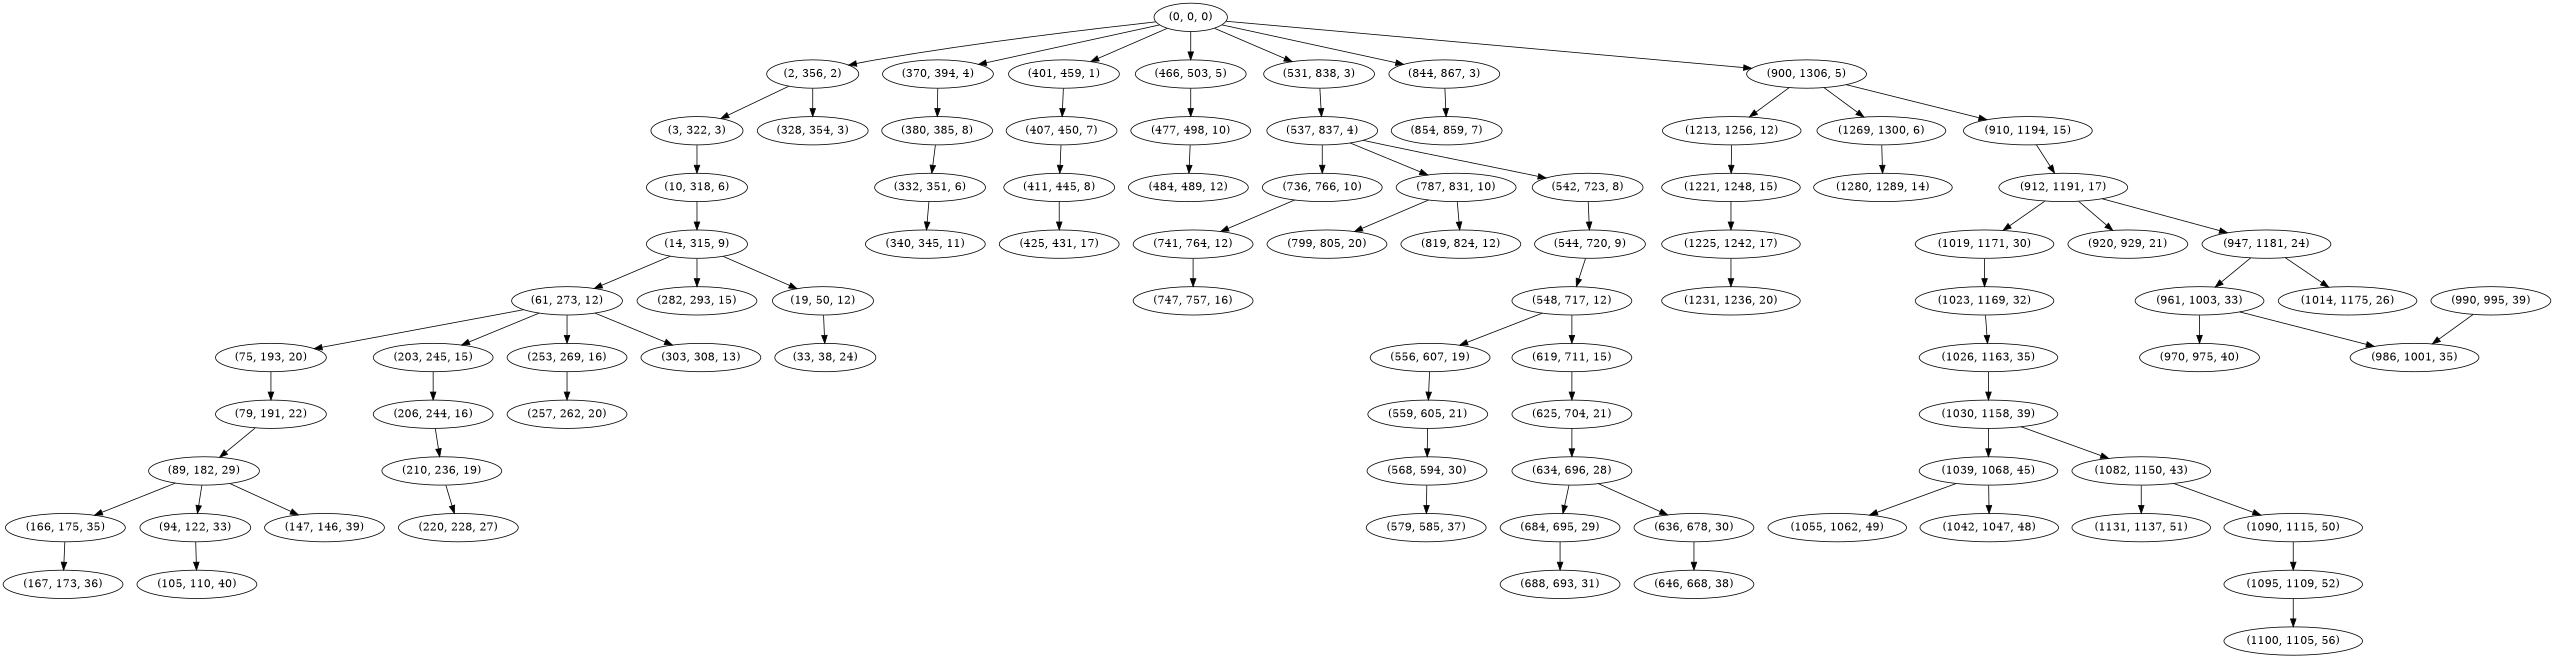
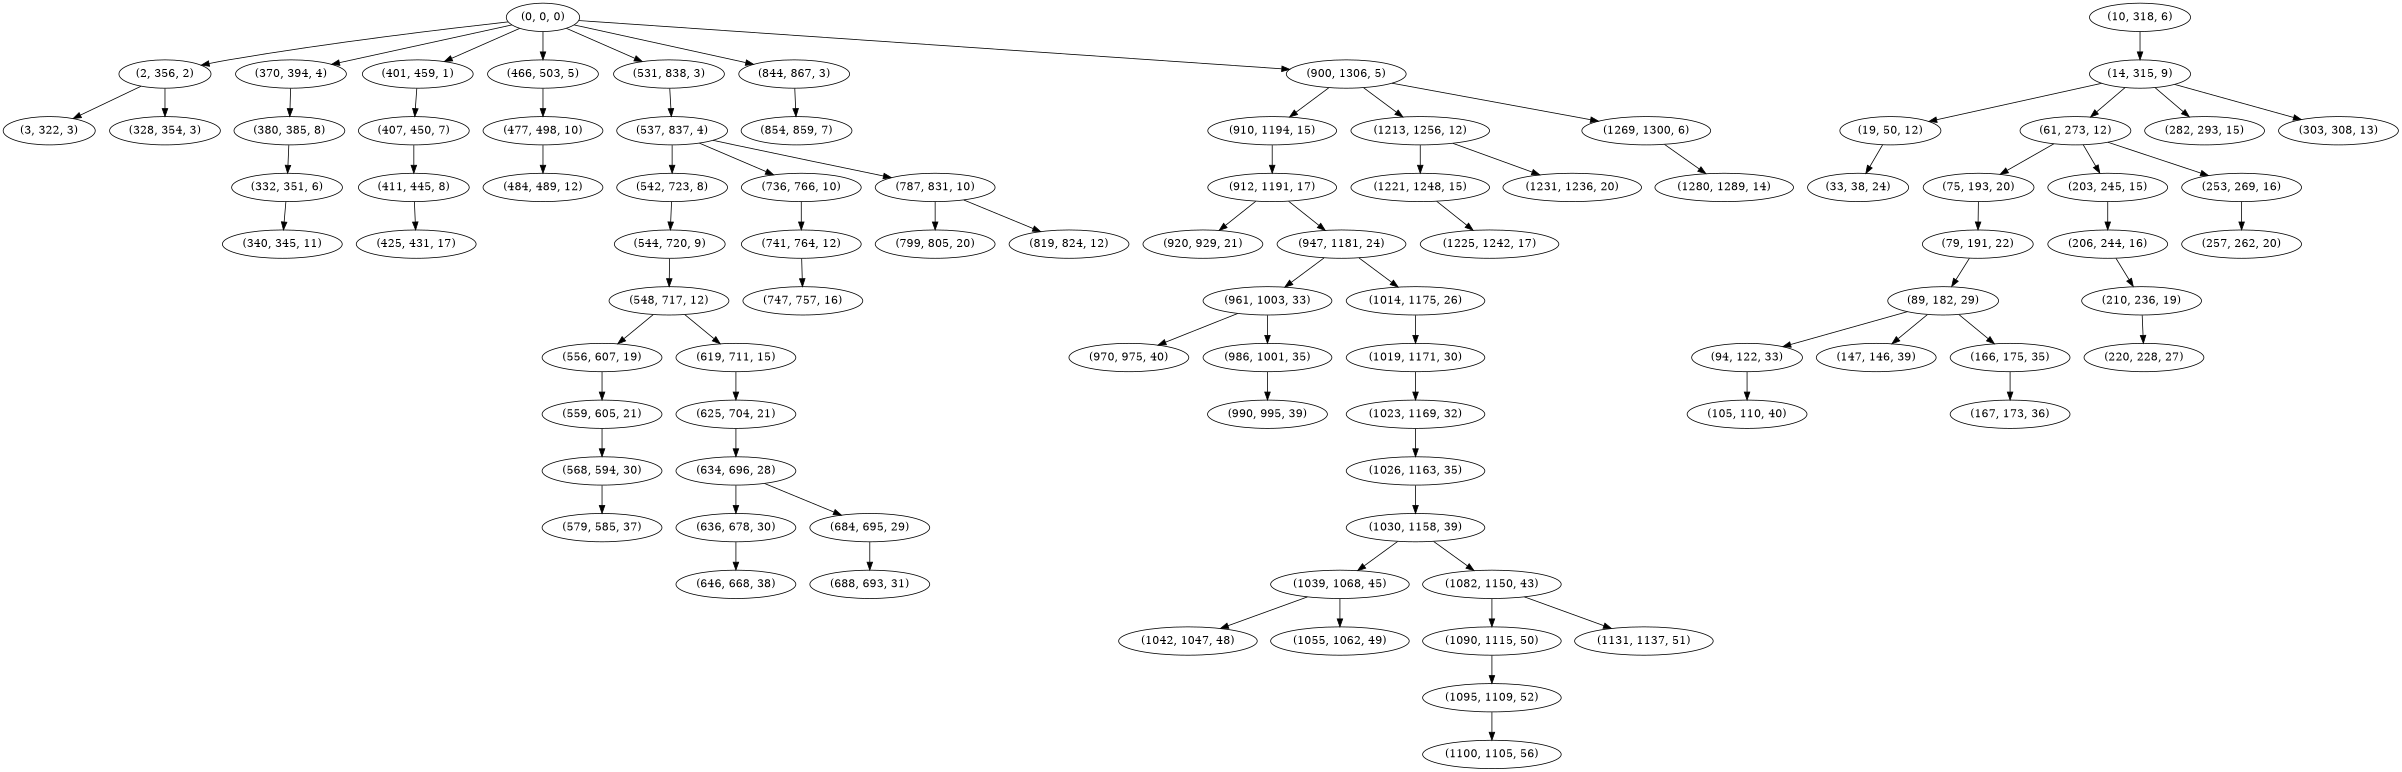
edge "(3, 322, 3)" -> "(10, 318, 6)": removed
edge "(912, 1191, 17)" -> "(1019, 1171, 30)": now "(1014, 1175, 26)" -> "(1019, 1171, 30)"
edge "(1225, 1242, 17)" -> "(1231, 1236, 20)": now "(1213, 1256, 12)" -> "(1231, 1236, 20)"
edge "(990, 995, 39)" -> "(986, 1001, 35)": reversed
edge "(61, 273, 12)" -> "(303, 308, 13)": now "(14, 315, 9)" -> "(303, 308, 13)"
